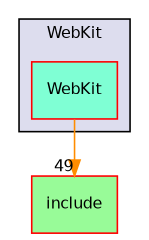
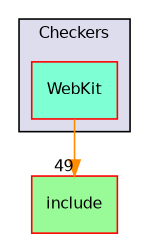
cluster "WebKit": label "WebKit" -> "Checkers"
